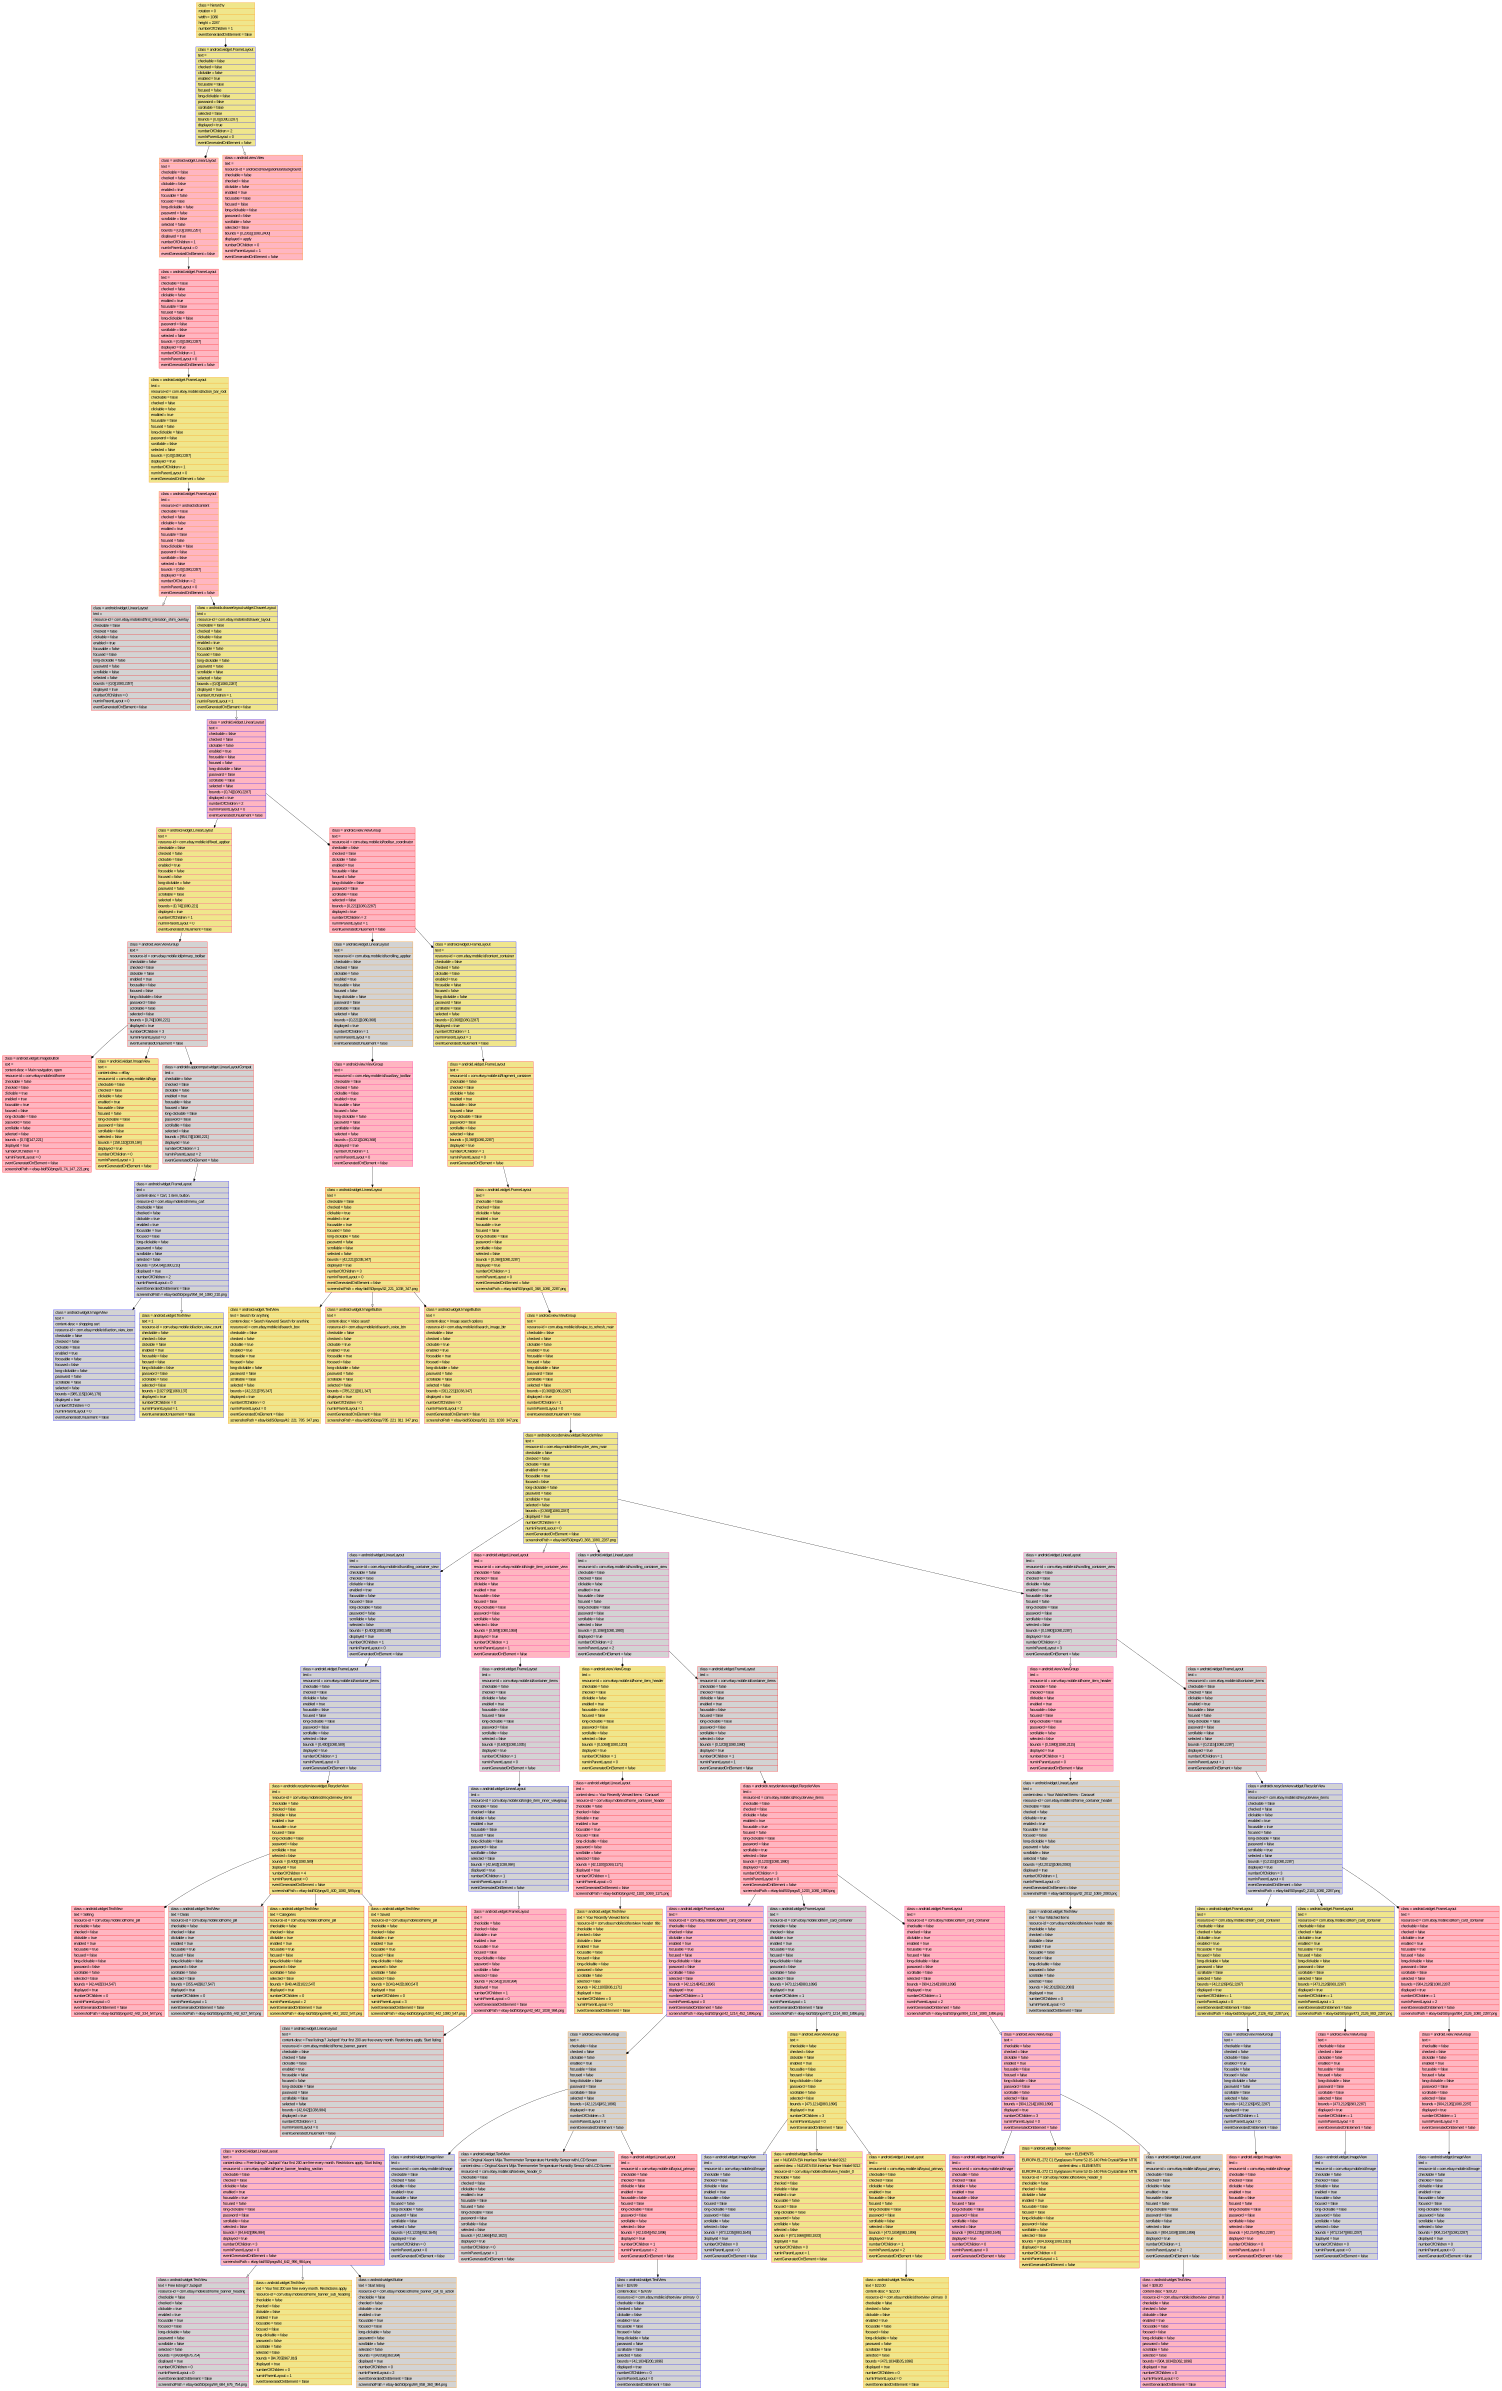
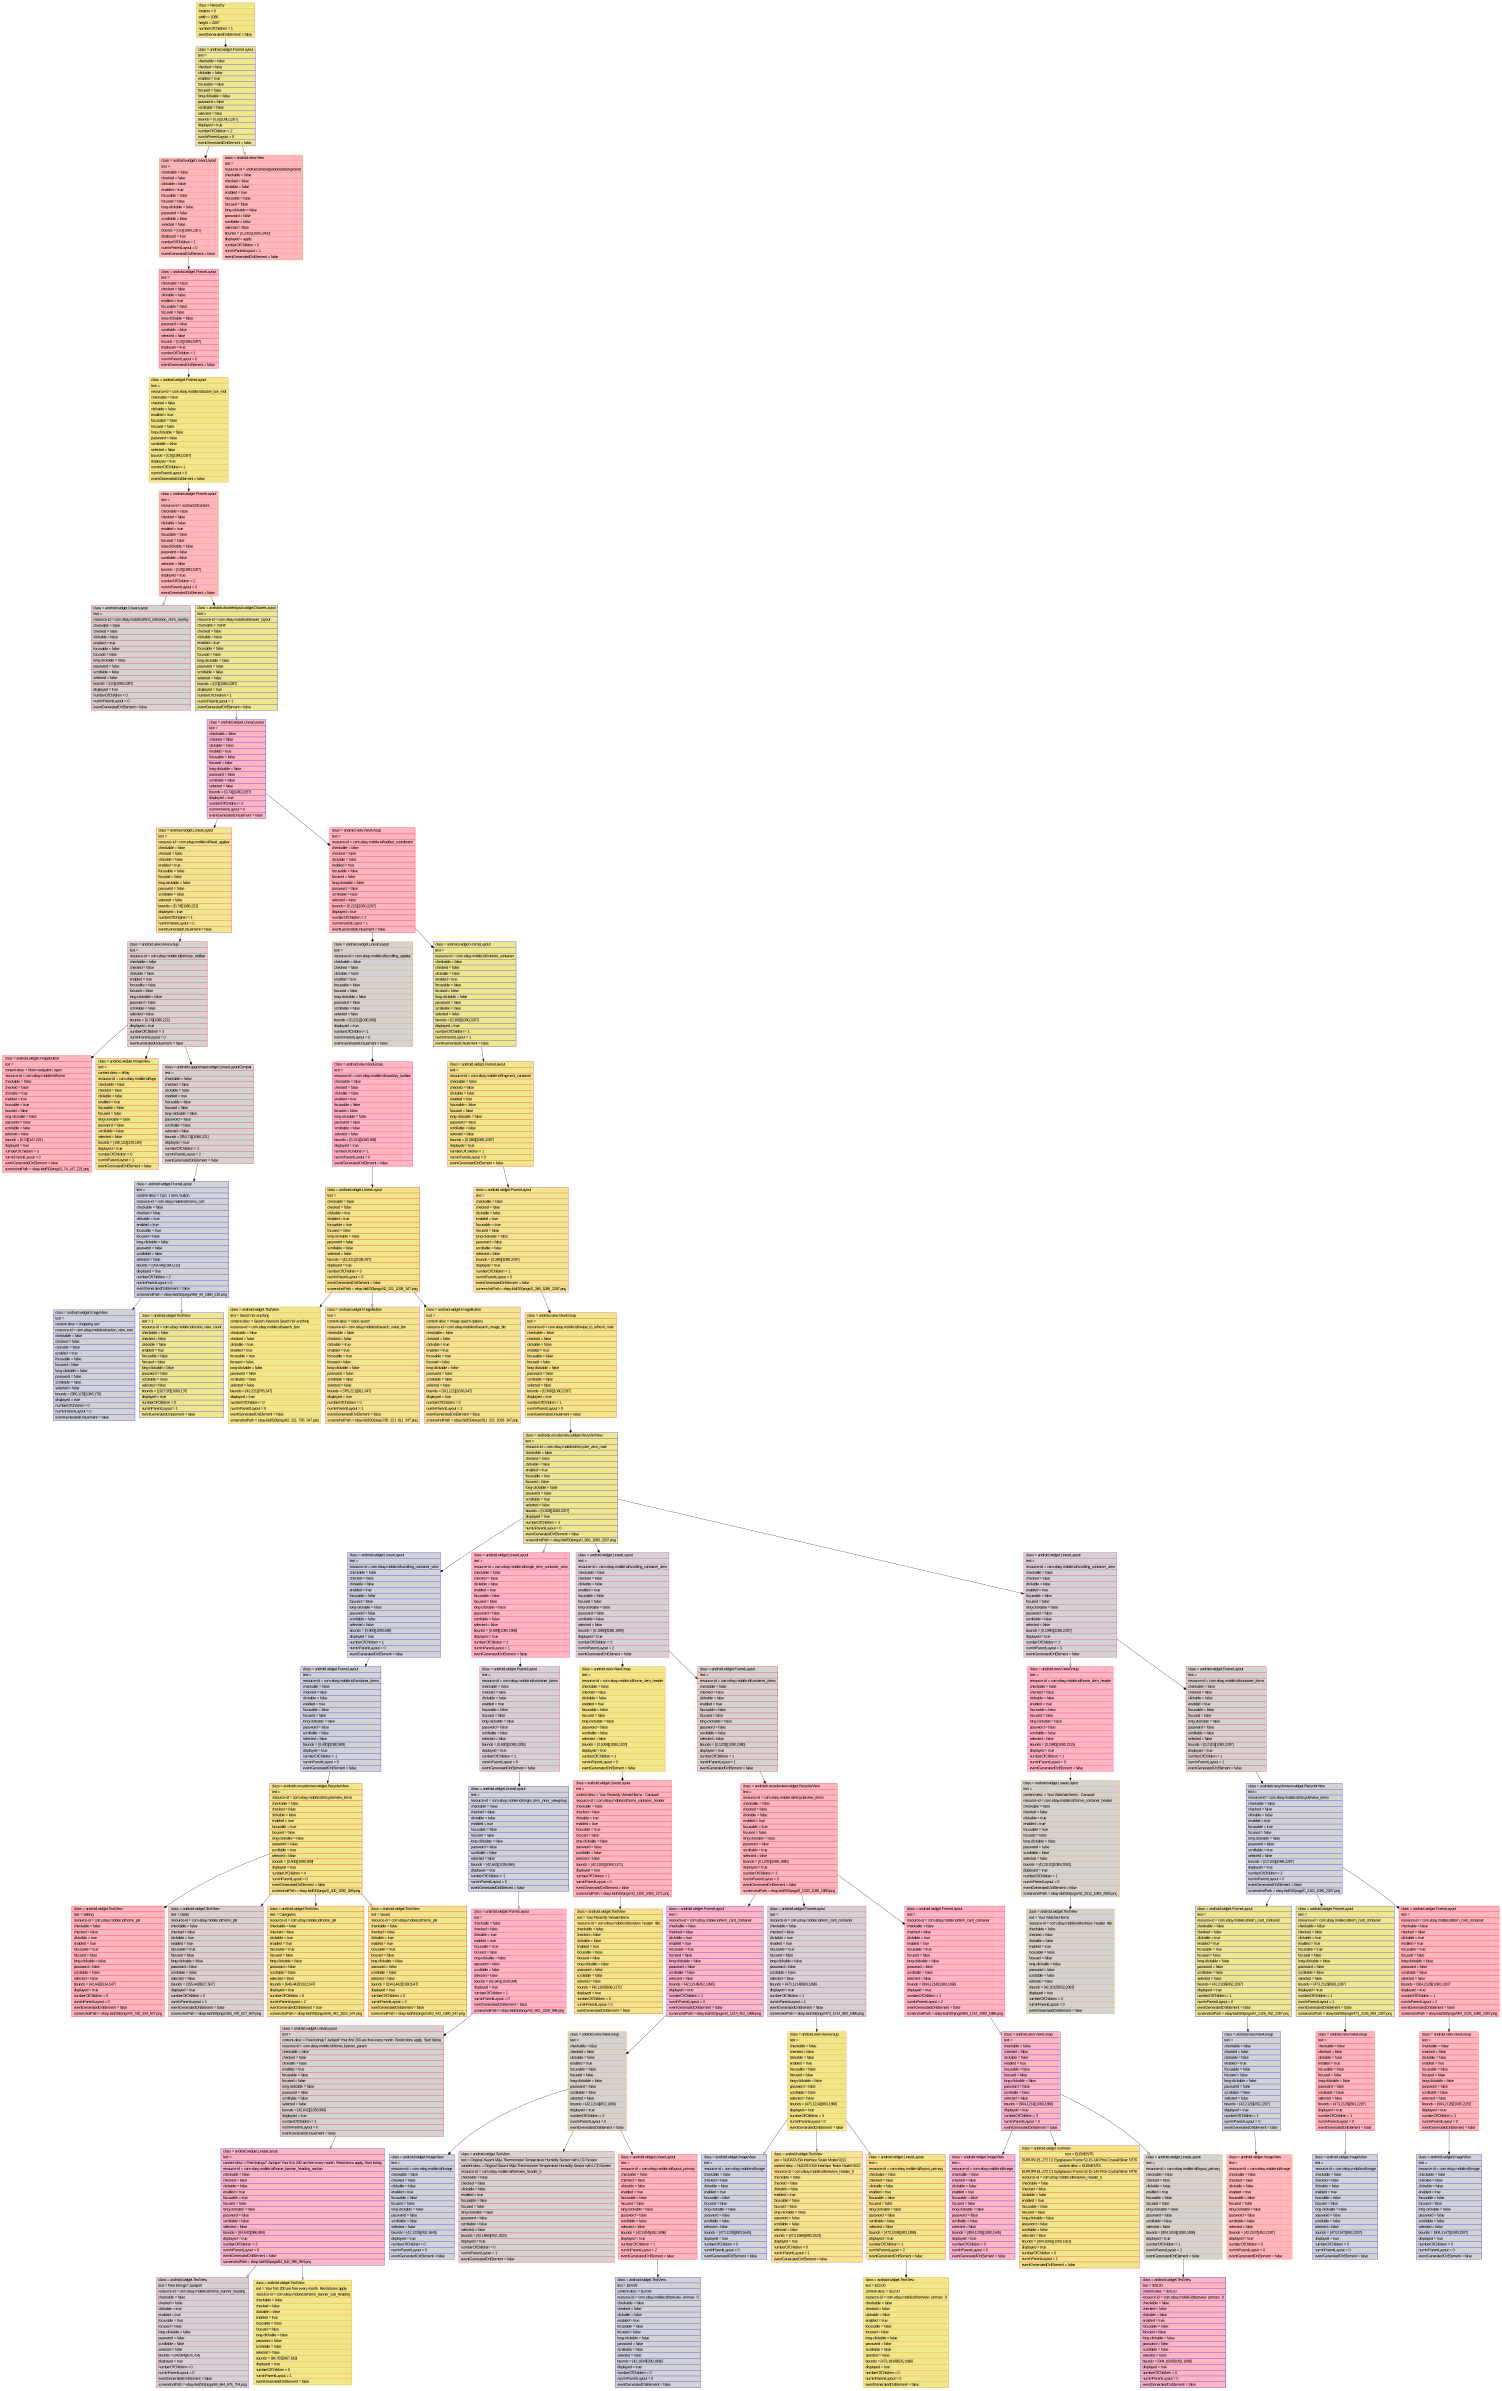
node "class = androidx.drawerlayout.widget.DrawerLayout": text "checkable = false" -> "checkable = month"
node "class = android.widget.Button": removed
